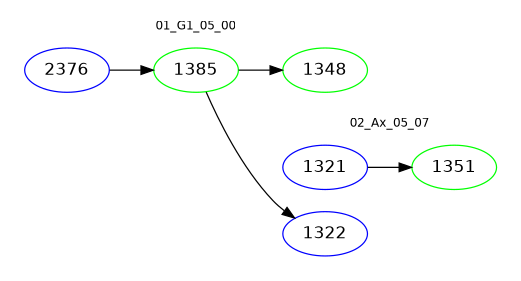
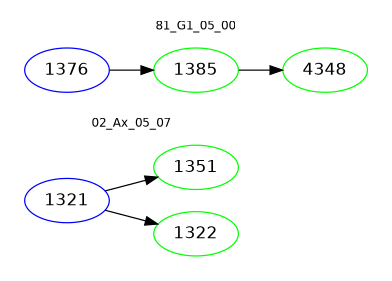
cluster "01_G1_05_00": label "01_G1_05_00" -> "81_G1_05_00"
node "2376": label "2376" -> "1376"
node "1348": label "1348" -> "4348"
edge "1385" -> "1322": now "1321" -> "1322"
node "1322": color blue -> green
